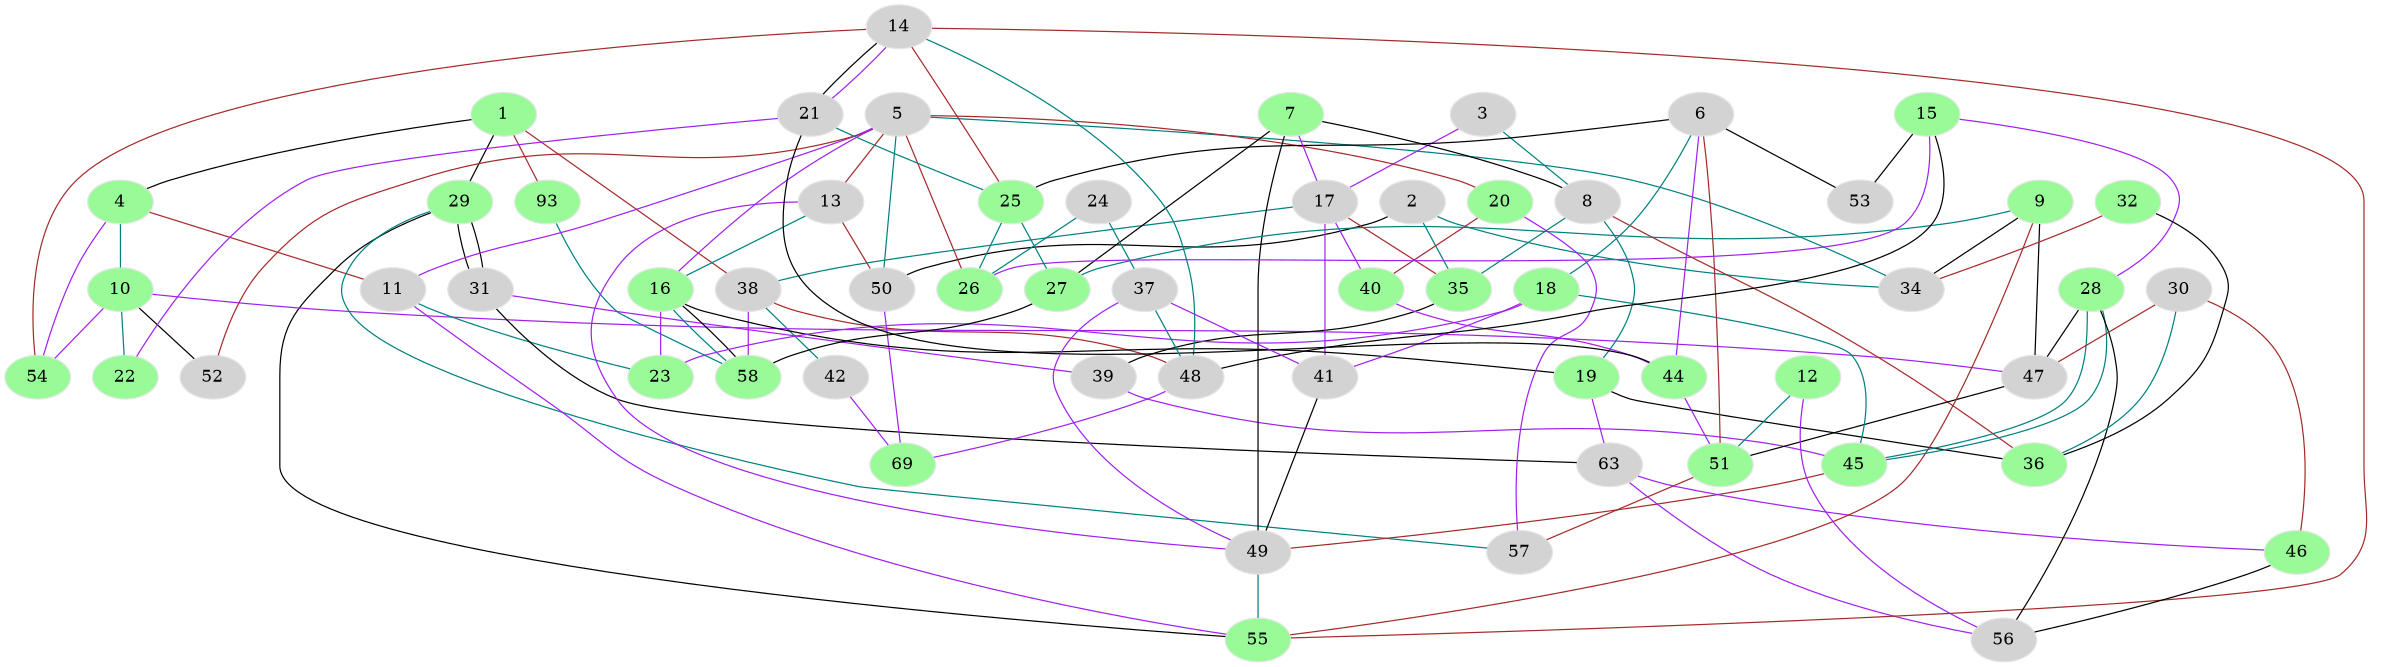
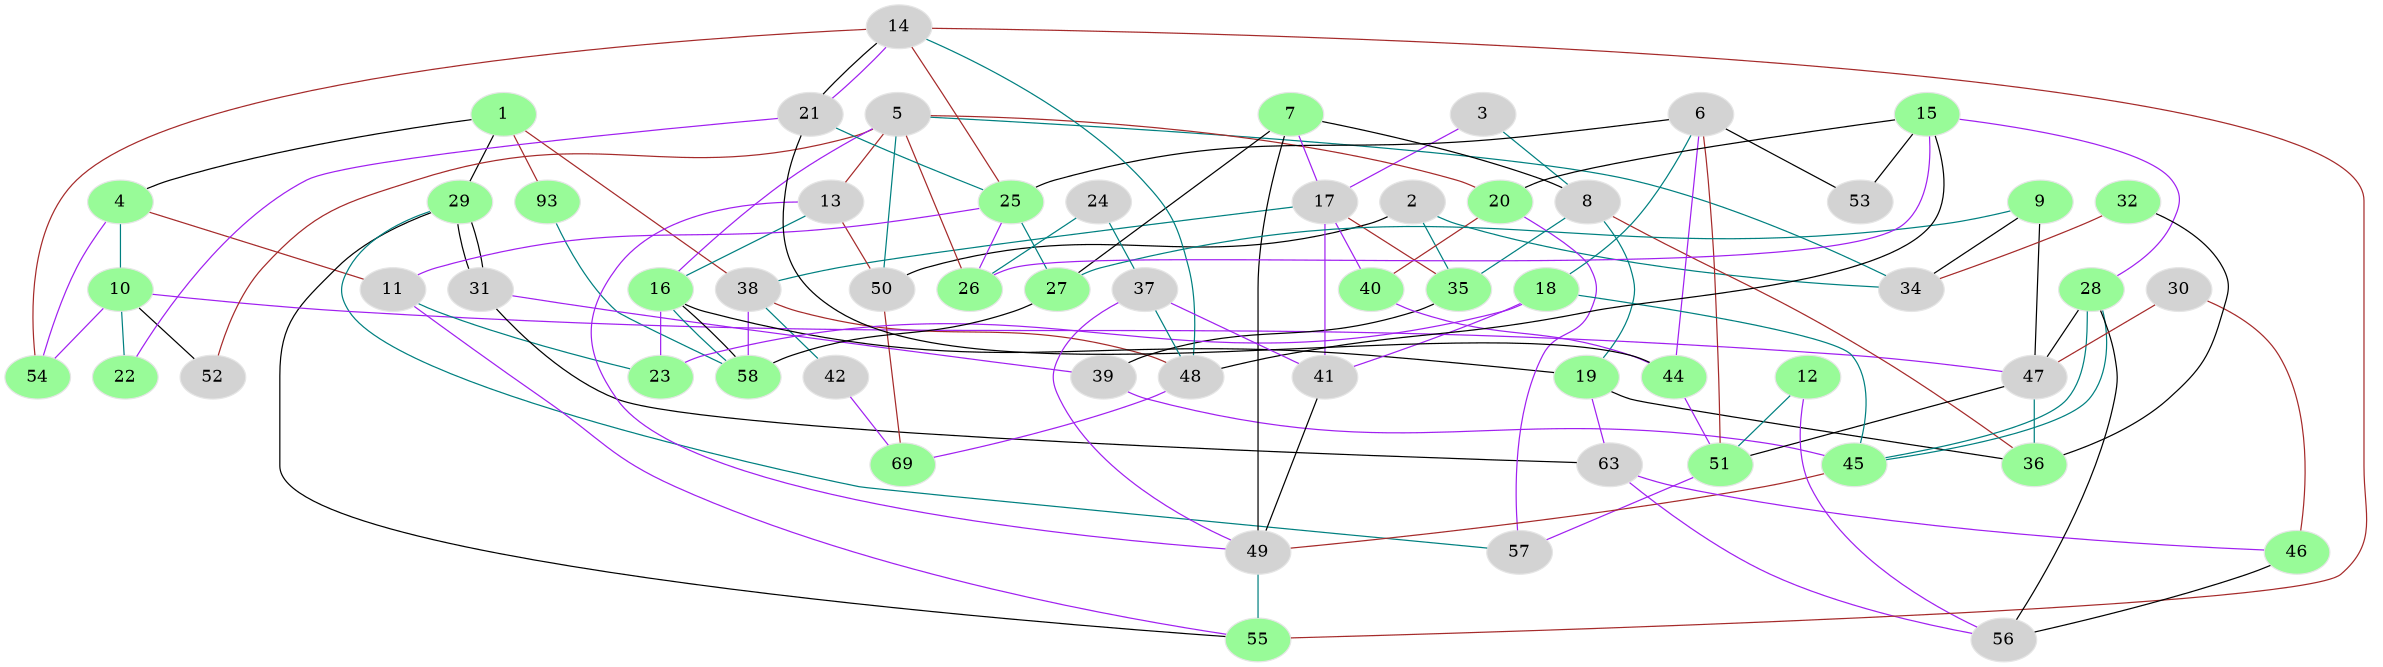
edge "15" -- "20": added
edge "5" -- "11": now "25" -- "11"
edge "25" -- "26": color teal -> purple
edge "50" -- "69": color purple -> brown
edge "30" -- "36": now "47" -- "36"
edge "51" -- "57": color brown -> purple
edge "9" -- "55": removed
